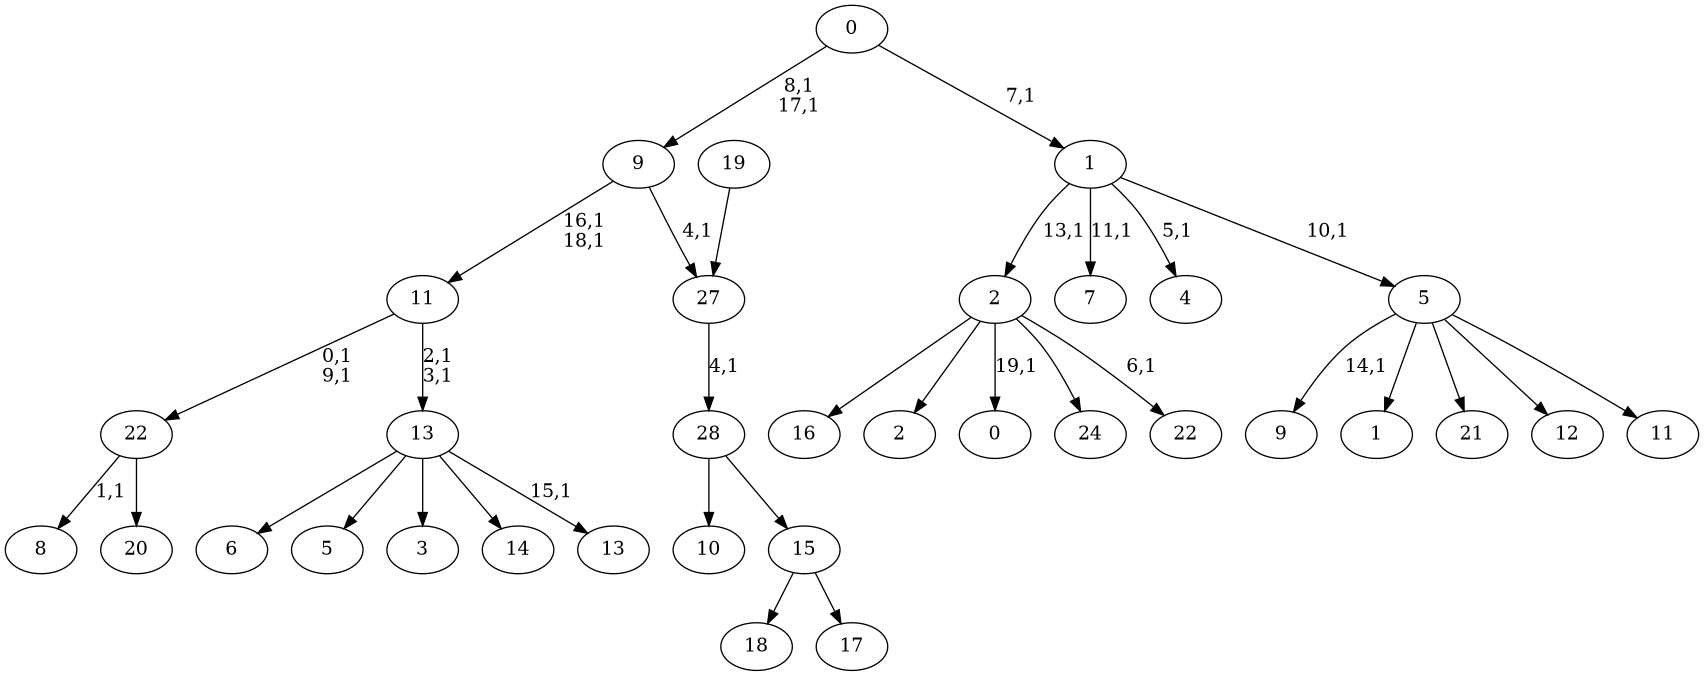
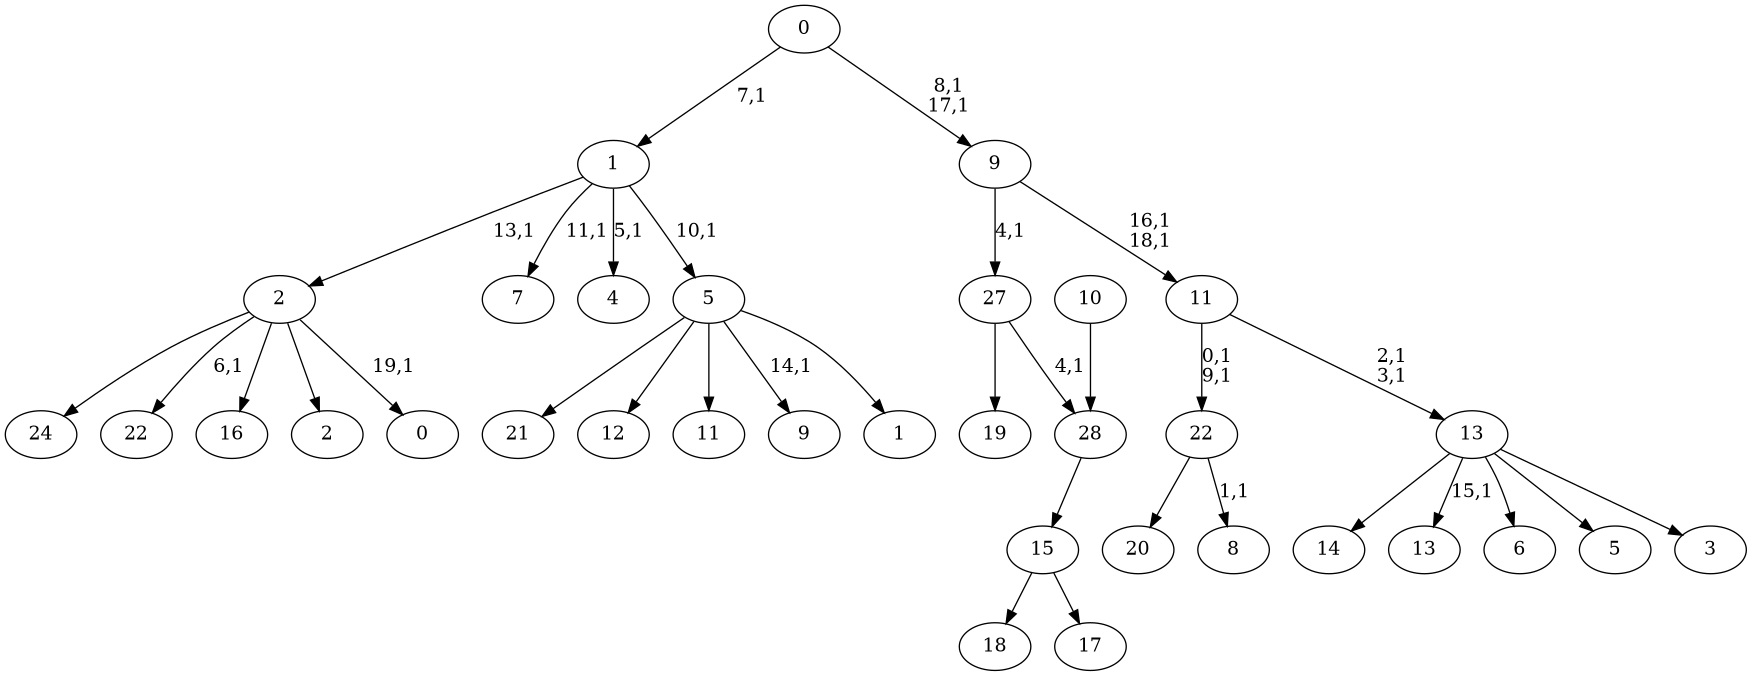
edge "19" -> "27": reversed
edge "28" -> "10": reversed
